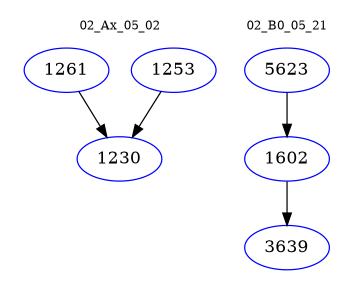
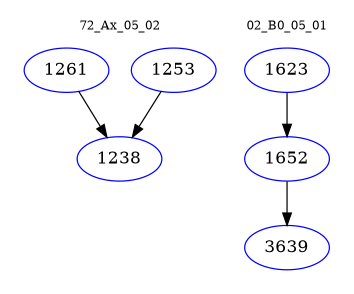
cluster "02_Ax_05_02": label "02_Ax_05_02" -> "72_Ax_05_02"
cluster "02_B0_05_21": label "02_B0_05_21" -> "02_B0_05_01"
node "5623": label "5623" -> "1623"
node "1230": label "1230" -> "1238"
node "1602": label "1602" -> "1652"
